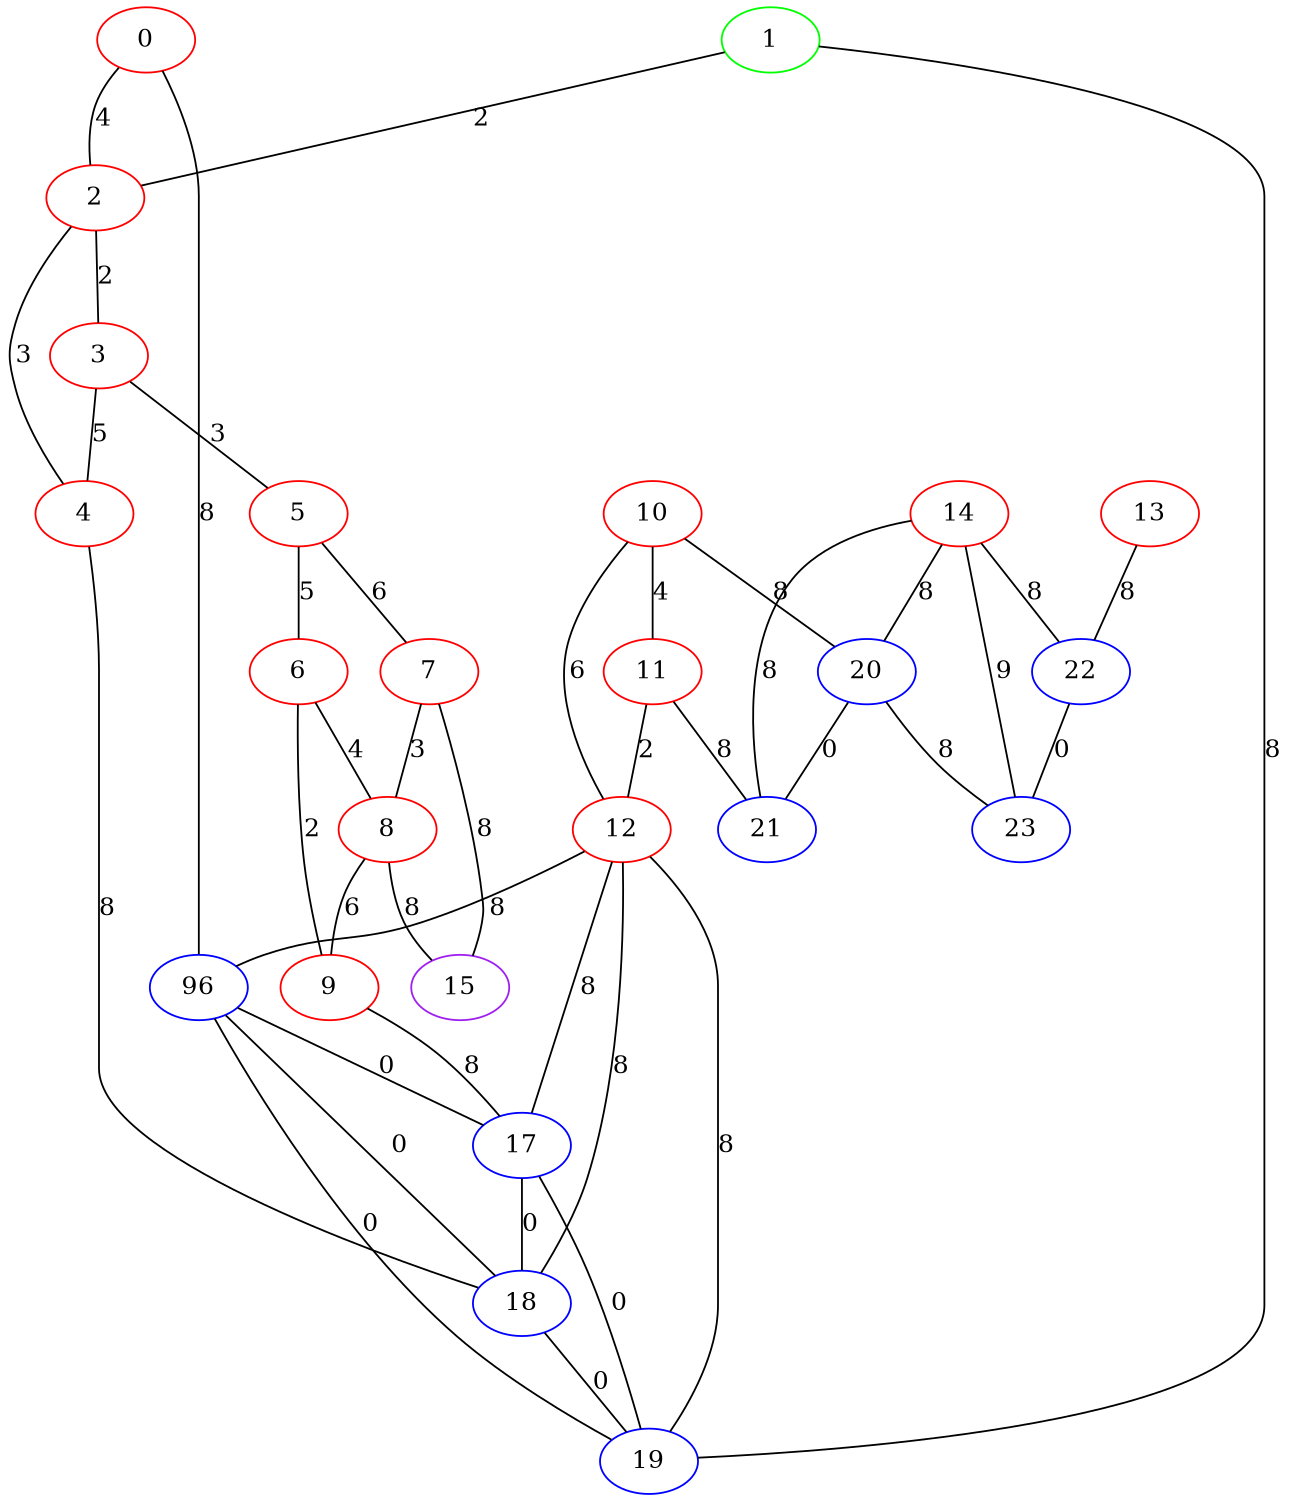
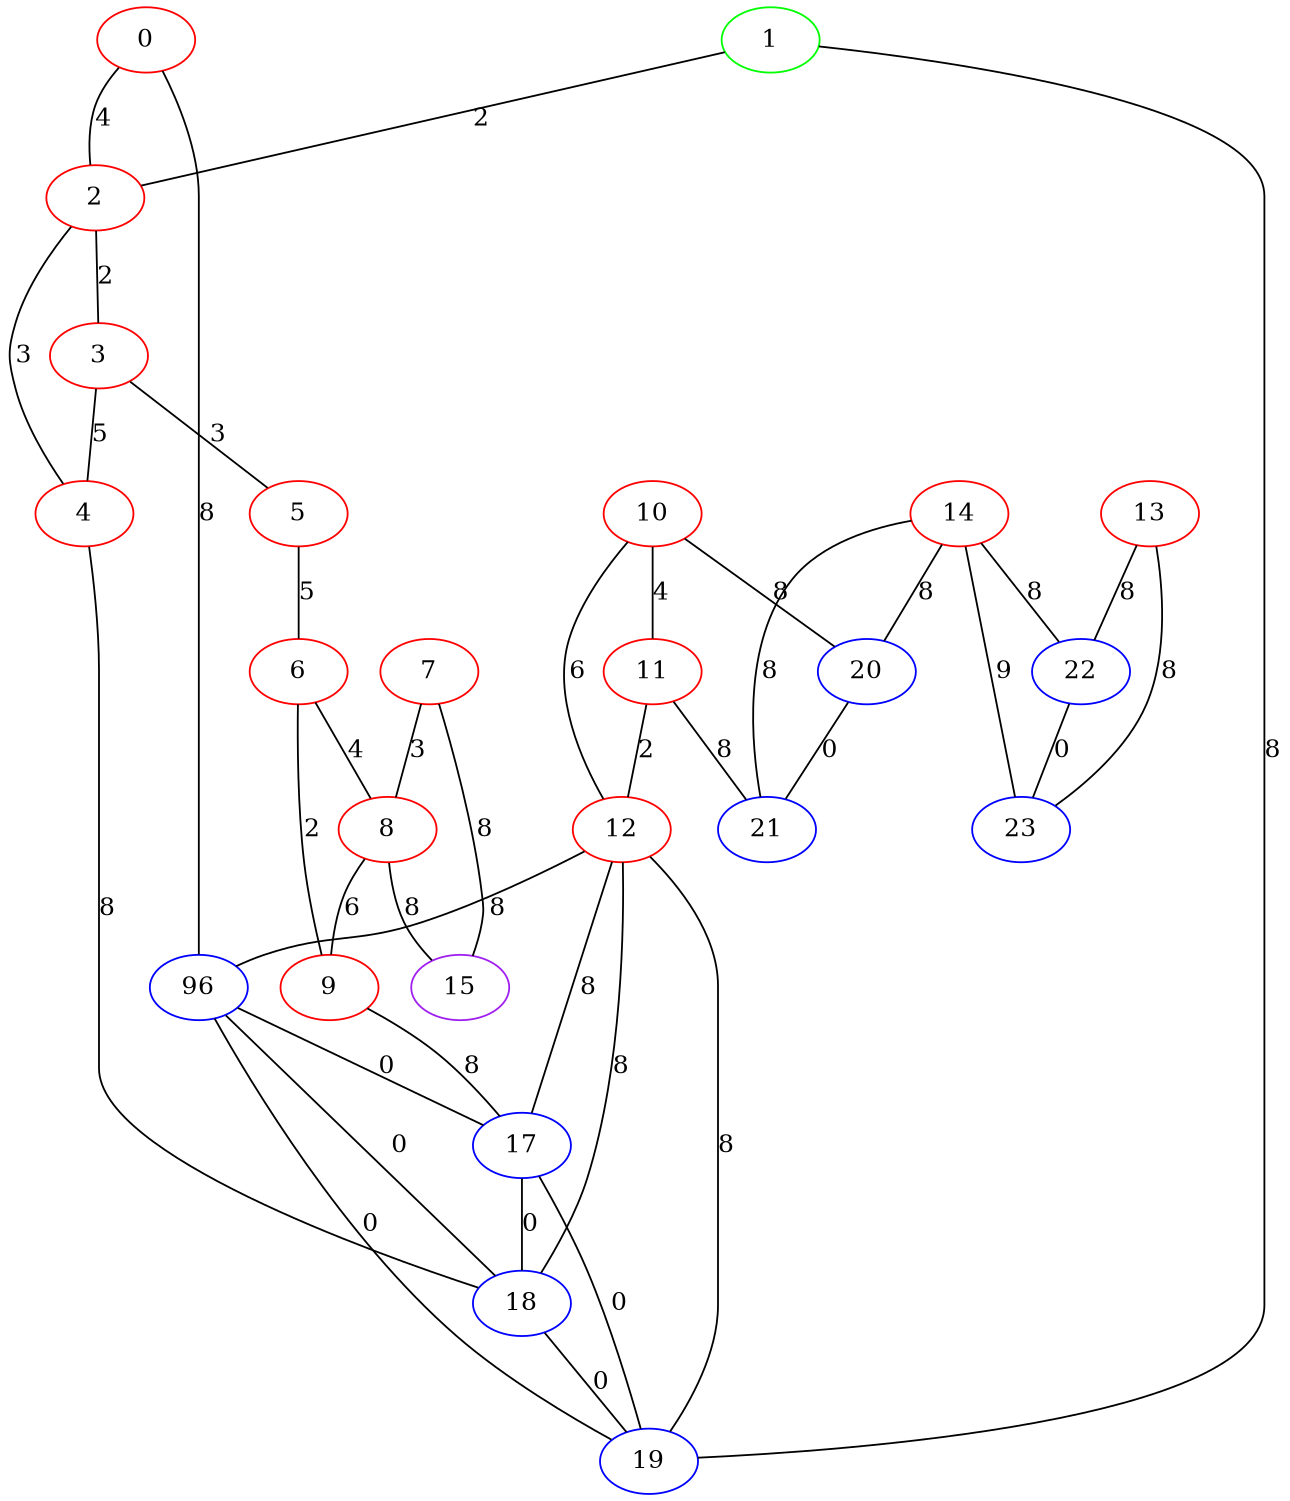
edge "5" -- "7": removed, label "6"
edge "20" -- "23": now "13" -- "23"
